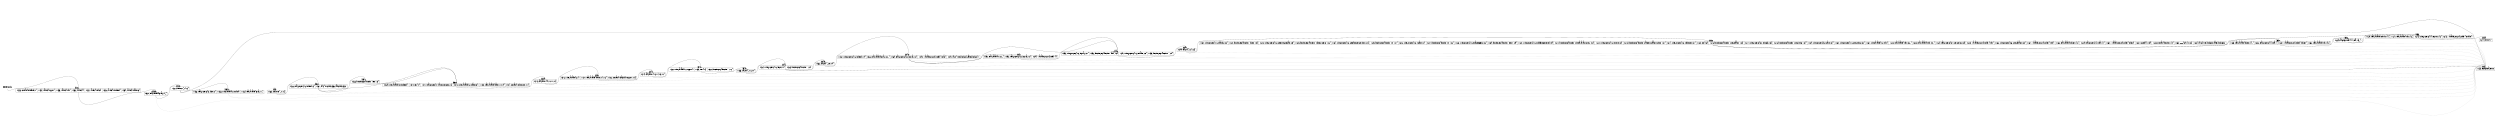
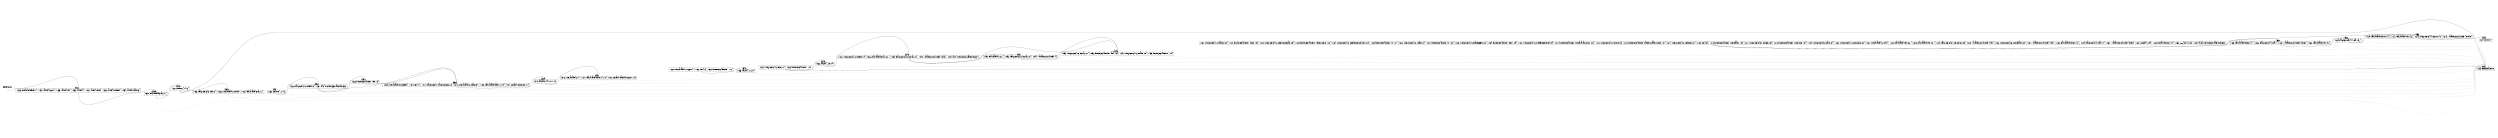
node "11599: call-null [-,v24,v23]": removed
edge "11583: call-null [-,v18,v17]" -> "11584: write-property[v16,'beget',v17]": removed
node "11579: call-loader [v13,v14,v15,v12]": removed
